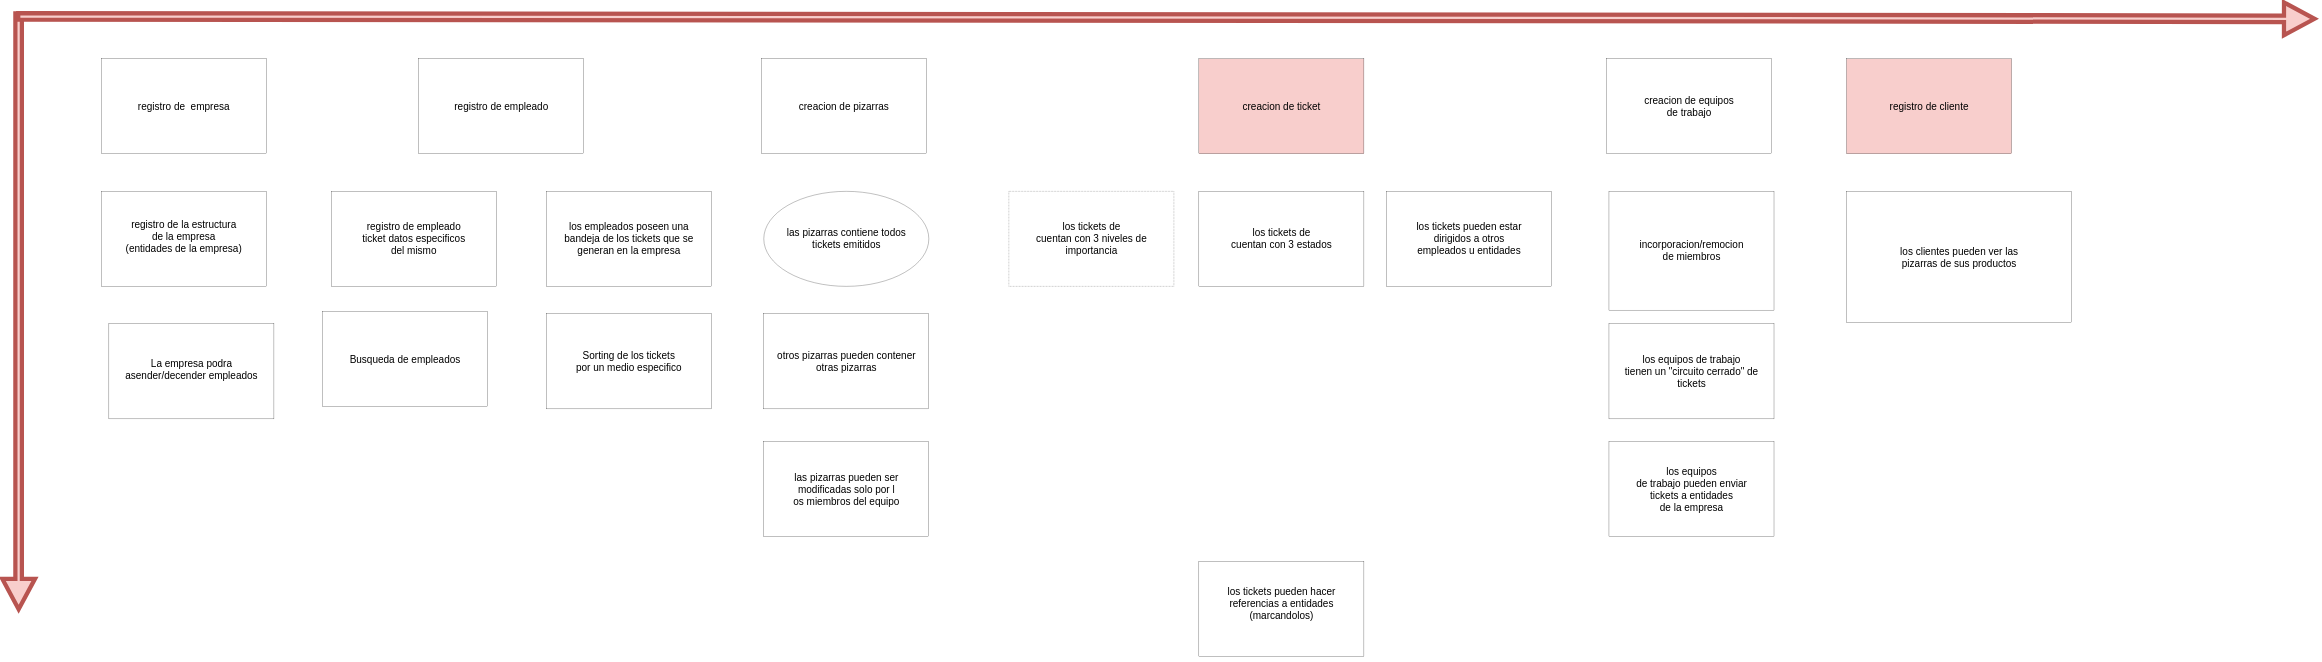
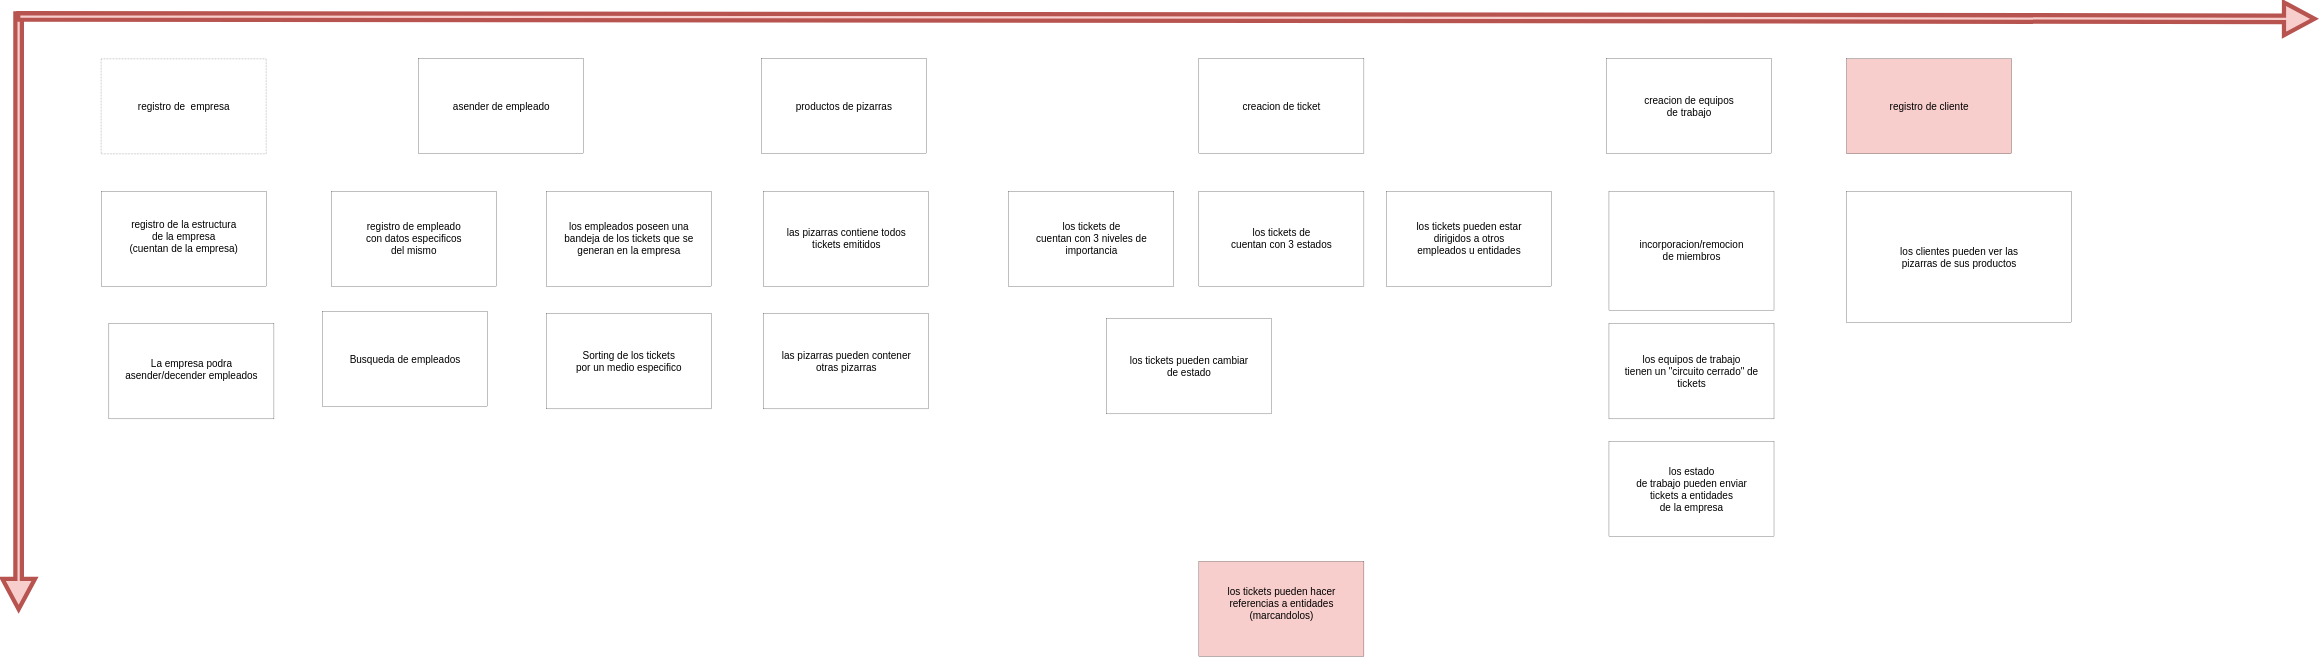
node "registro de empresa": style solid -> dashed
node "registro de empleado": label "registro de empleado" -> "asender de empleado"
node "creacion de pizarras": label "creacion de pizarras" -> "productos de pizarras"
node "creacion de ticket": fillcolor #f8cecc -> #ffffff
node "registro de la estructura de la empresa (entidades de la empresa)": label "registro de la estructura de la empresa (entidades de la empresa)" -> "registro de la estructura de la empresa (cuentan de la empresa)"
node "registro de empleado ticket datos especificos del mismo": label "registro de empleado ticket datos especificos del mismo" -> "registro de empleado con datos especificos del mismo"
node "las pizarras contiene todos tickets emitidos": shape ellipse -> rectangle
node "los tickets de cuentan con 3 niveles de importancia": style dashed -> solid
node "otros pizarras pueden contener otras pizarras": label "otros pizarras pueden contener otras pizarras" -> "las pizarras pueden contener otras pizarras"
node "los tickets pueden cambiar de estado": added
node "las pizarras pueden ser modificadas solo por l os miembros del equipo": removed
node "los equipos de trabajo pueden enviar tickets a entidades de la empresa": label "los equipos de trabajo pueden enviar tickets a entidades de la empresa" -> "los estado de trabajo pueden enviar tickets a entidades de la empresa"
node "los tickets pueden hacer referencias a entidades (marcandolos)": fillcolor #ffffff -> #f8cecc
